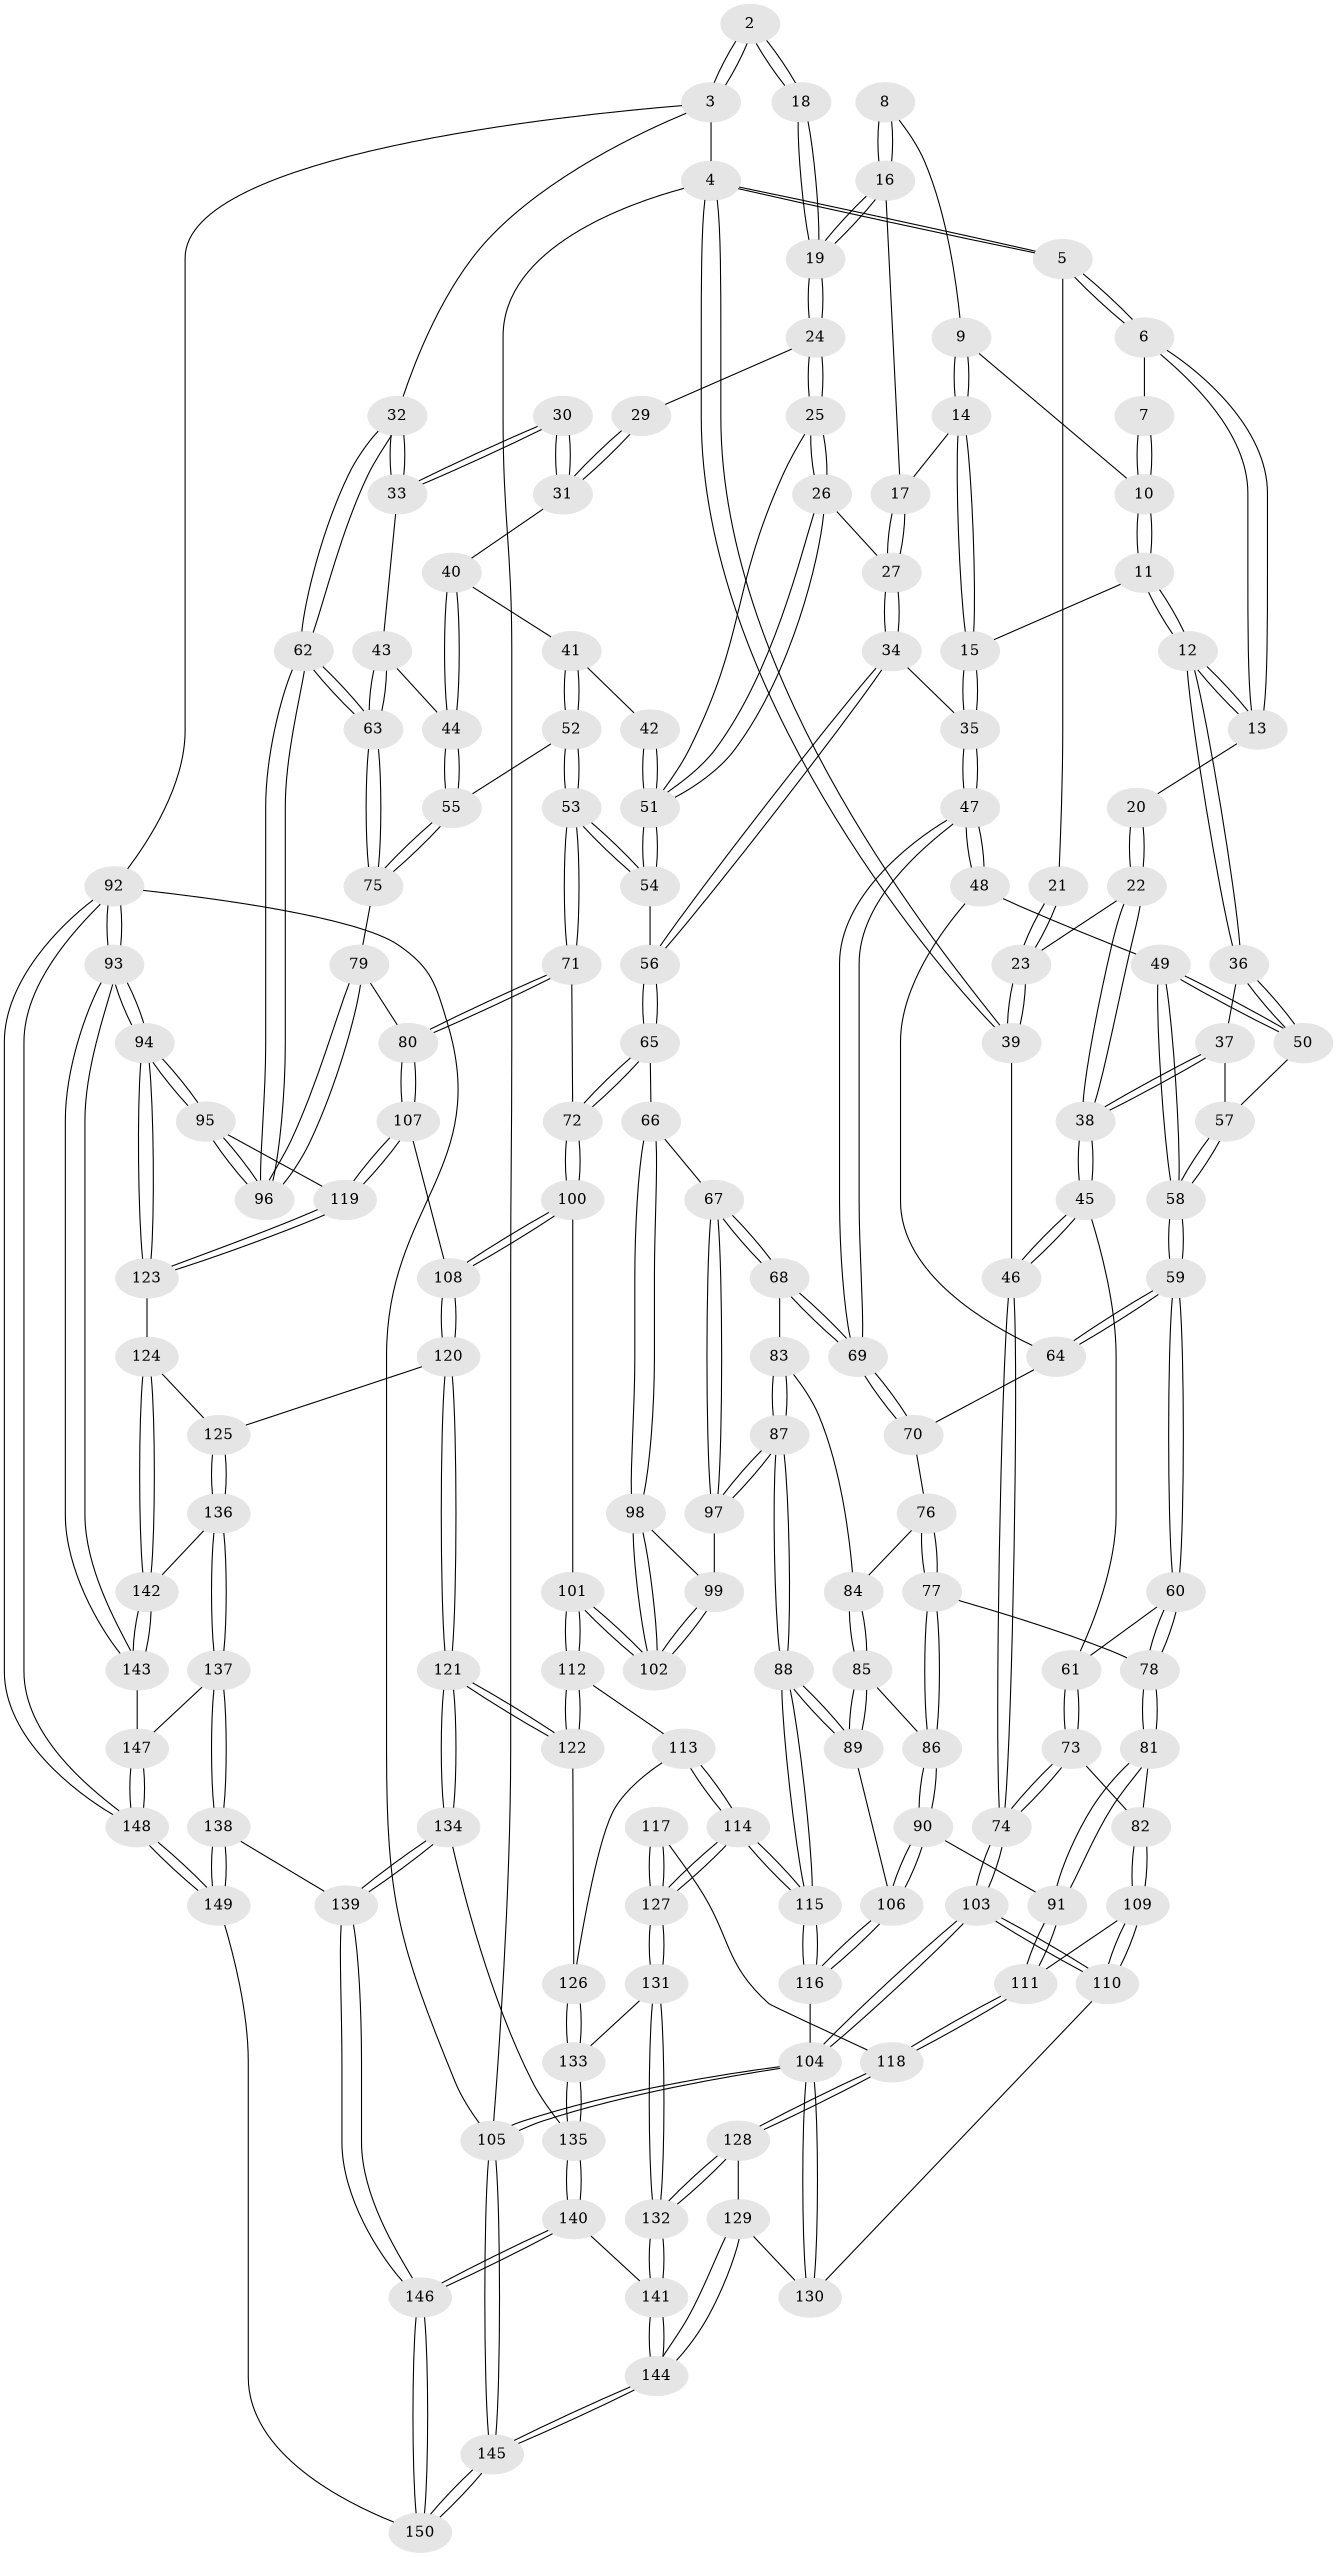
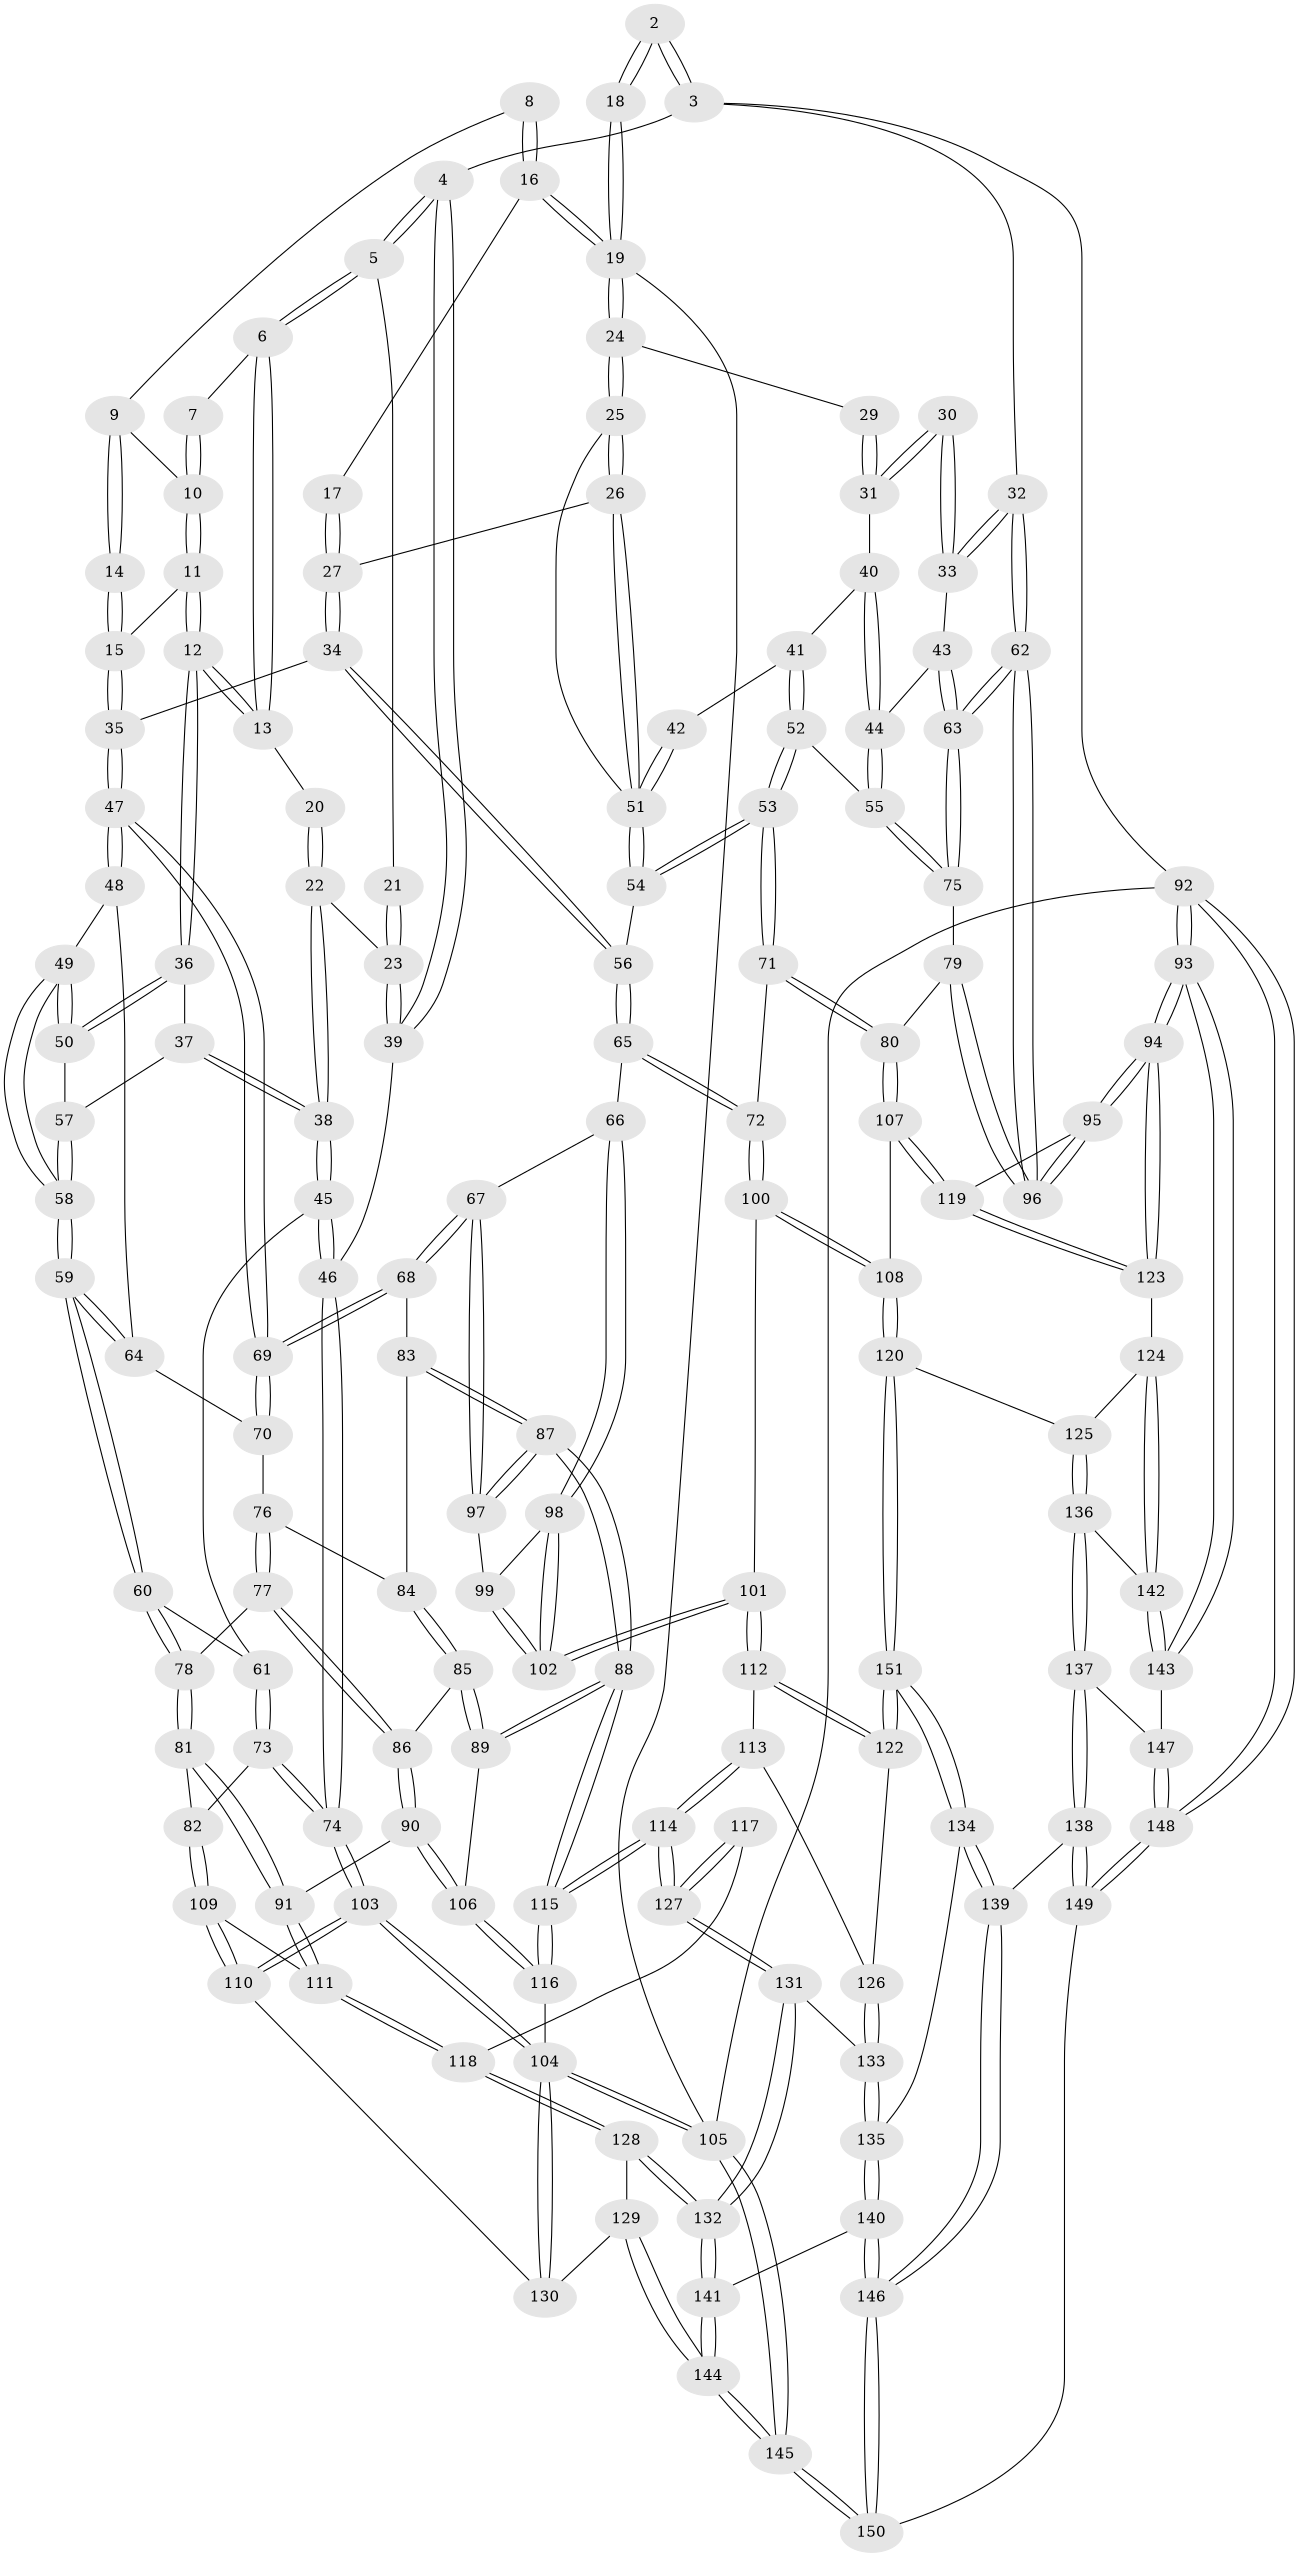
edge "14" -- "17": removed
edge "4" -- "105": now "19" -- "105"
node "121": label "121" -> "151"
